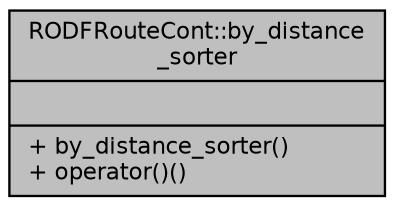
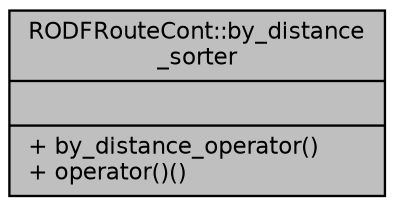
node "RODFRouteCont::by_distance": text "+ by_distance_sorter()" -> "+ by_distance_operator()"
